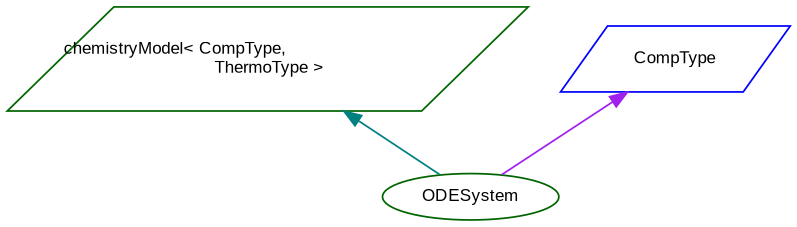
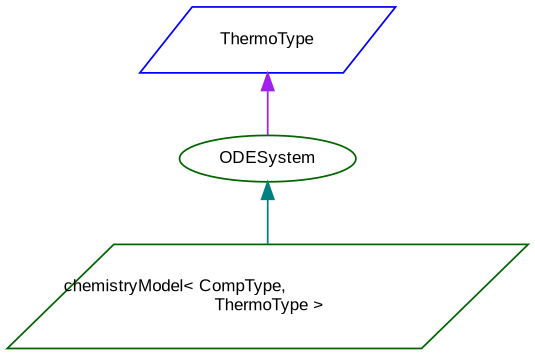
node "CompType": label "CompType" -> "ThermoType"
edge "ODESystem" -> "chemistryModel< CompType, ThermoType >": reversed
